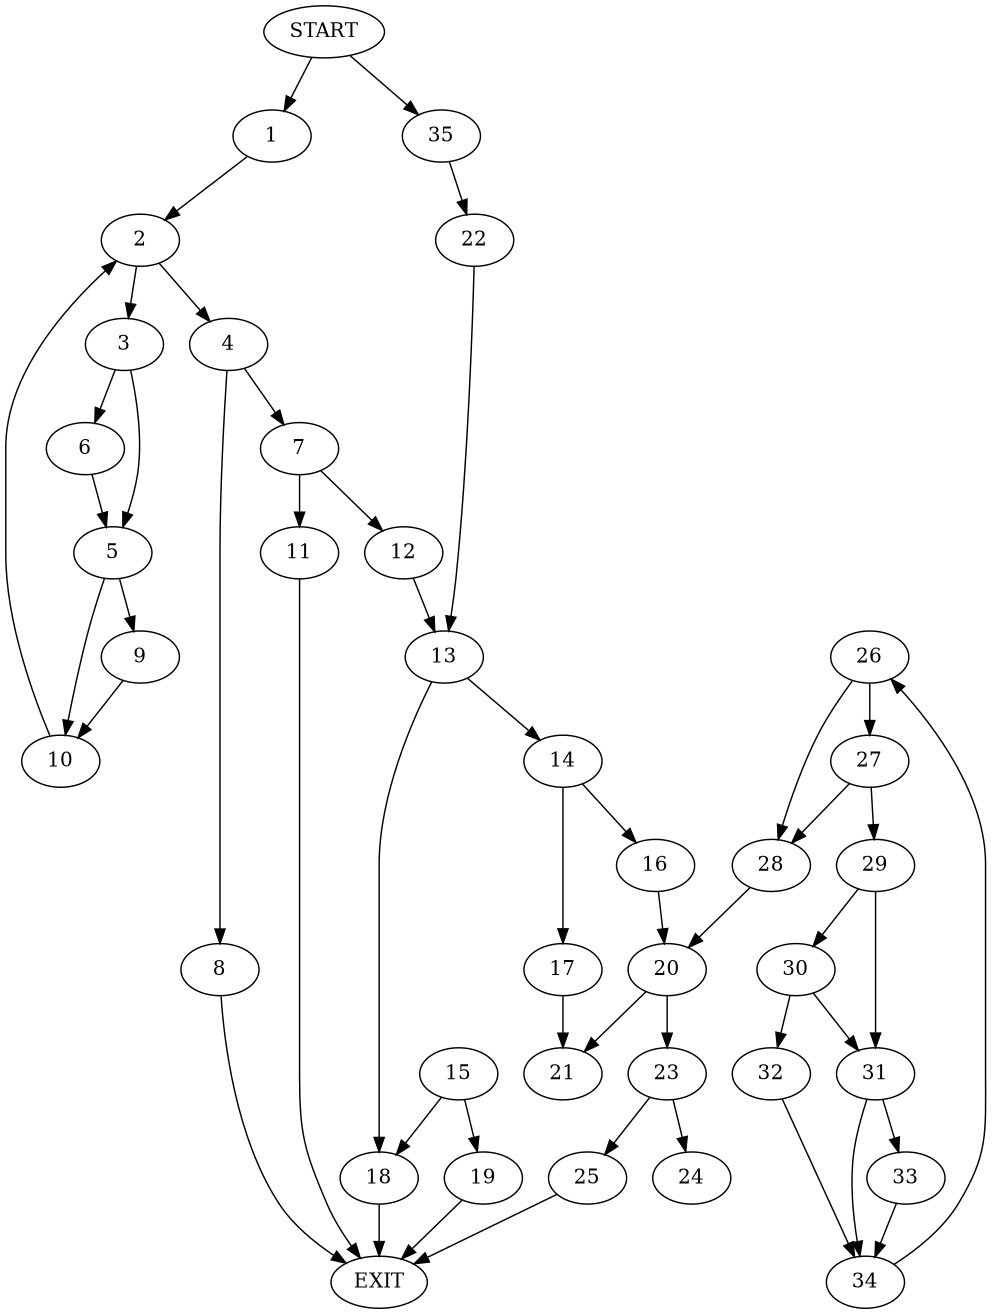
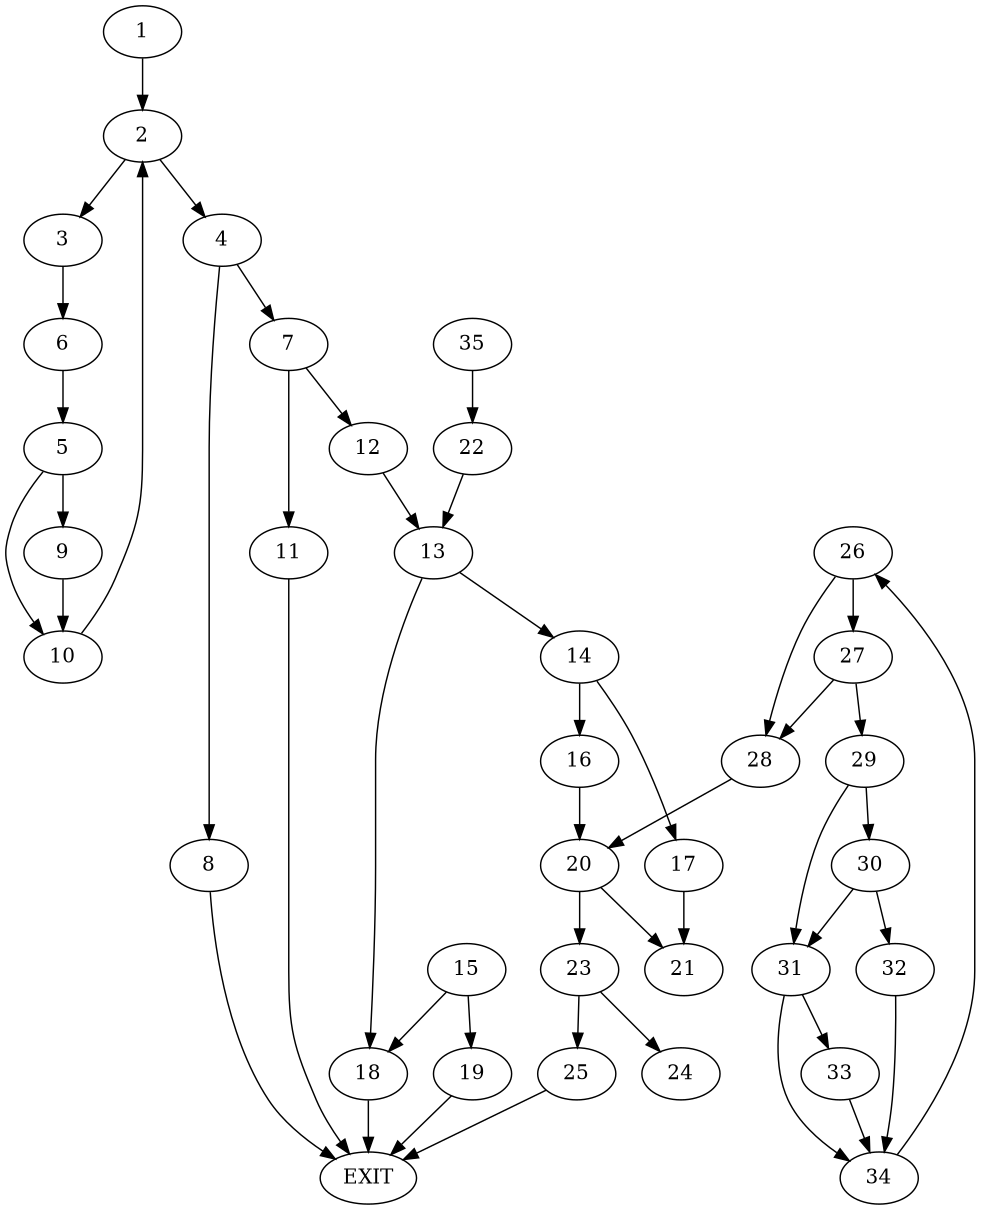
node "START": removed
edge "3" -> "5": removed
